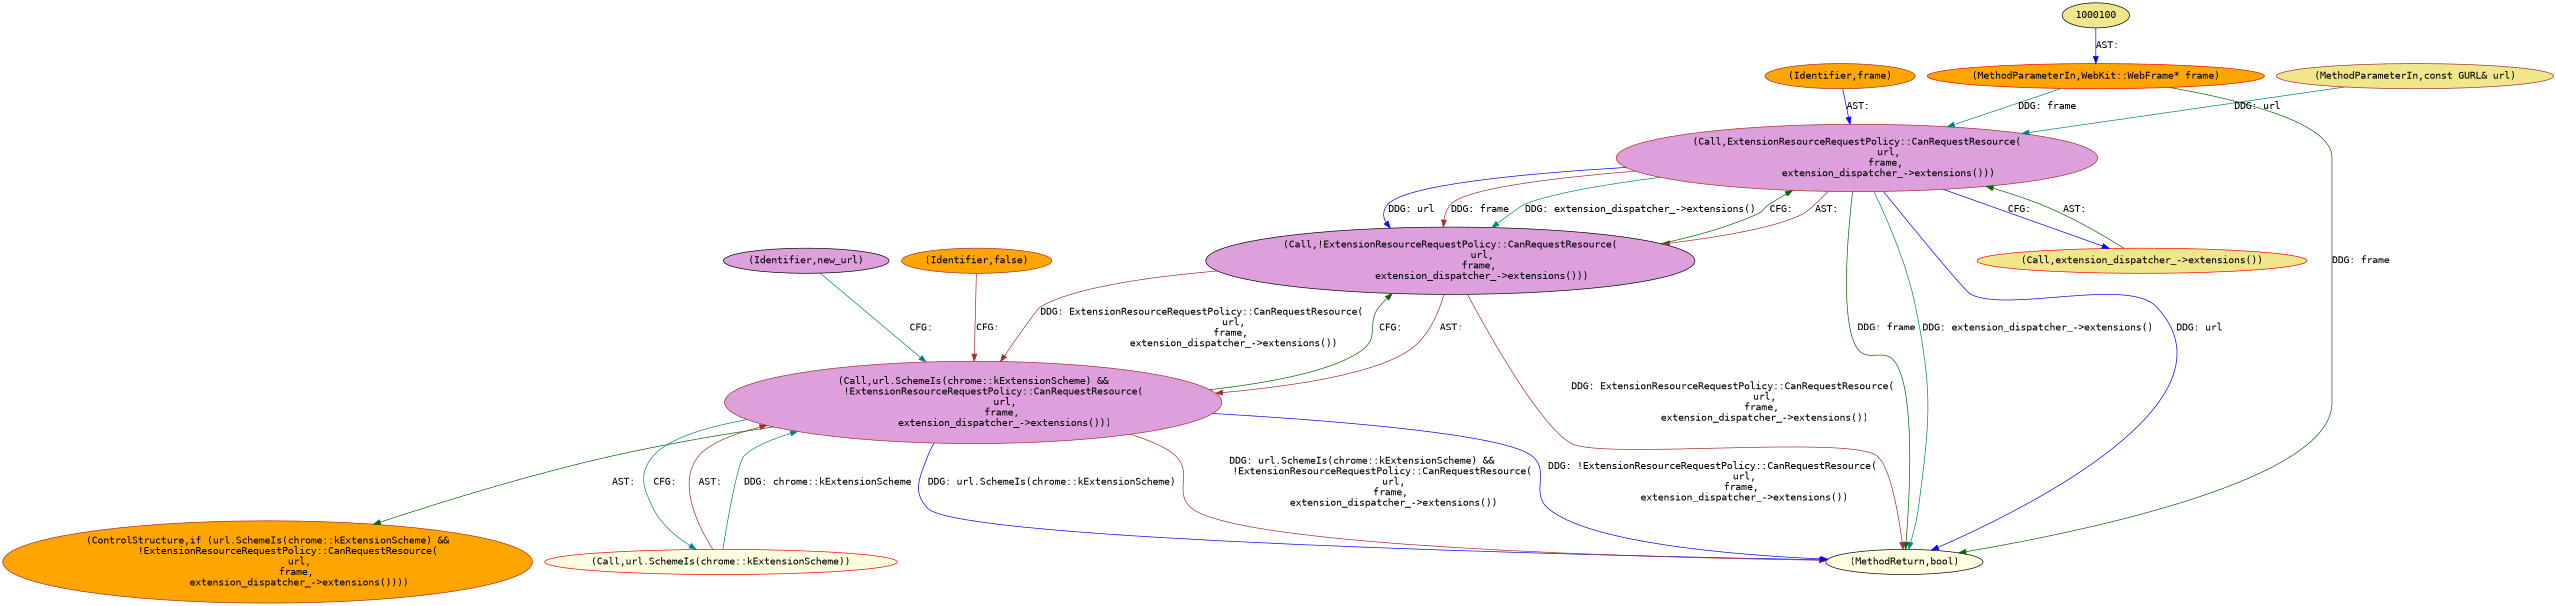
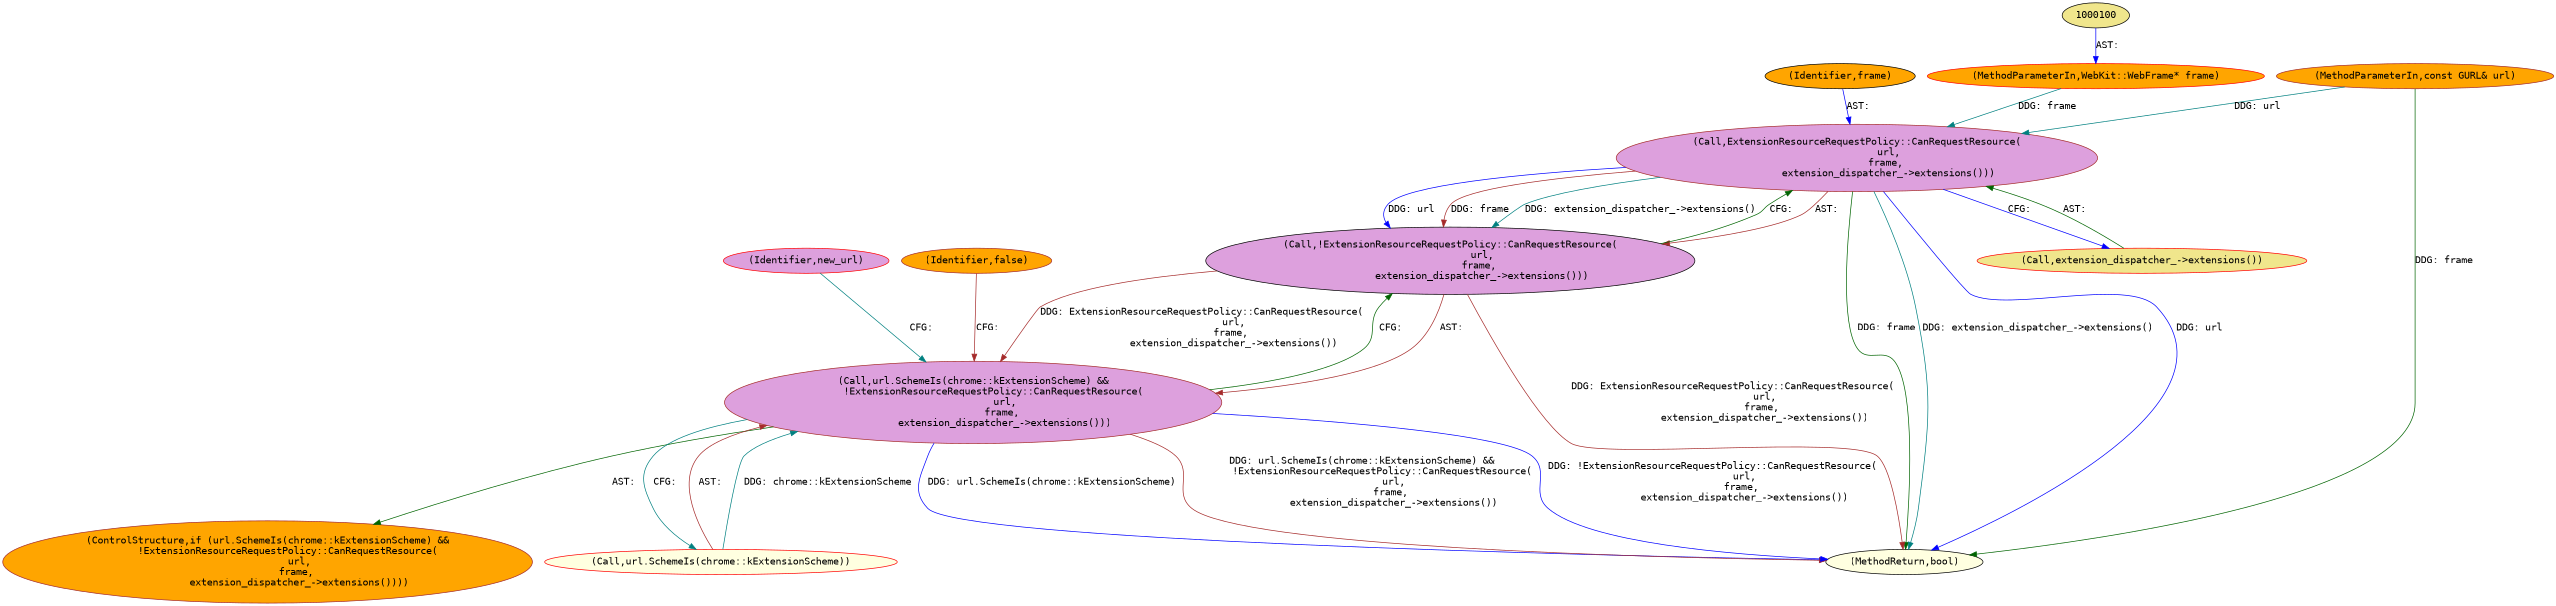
node "(Identifier,frame)": color brown -> black
node "(MethodParameterIn,const GURL& url)": fillcolor khaki -> orange
node "(Identifier,new_url)": color black -> red
edge "(MethodParameterIn,WebKit::WebFrame* frame)" -> "(MethodReturn,bool)": now "(MethodParameterIn,const GURL& url)" -> "(MethodReturn,bool)"
